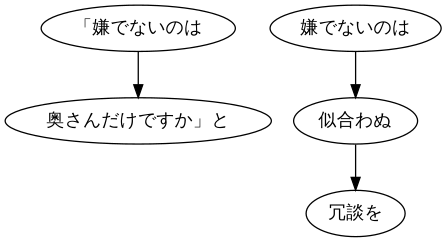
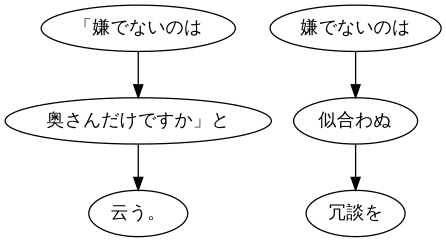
node "云う。": added
